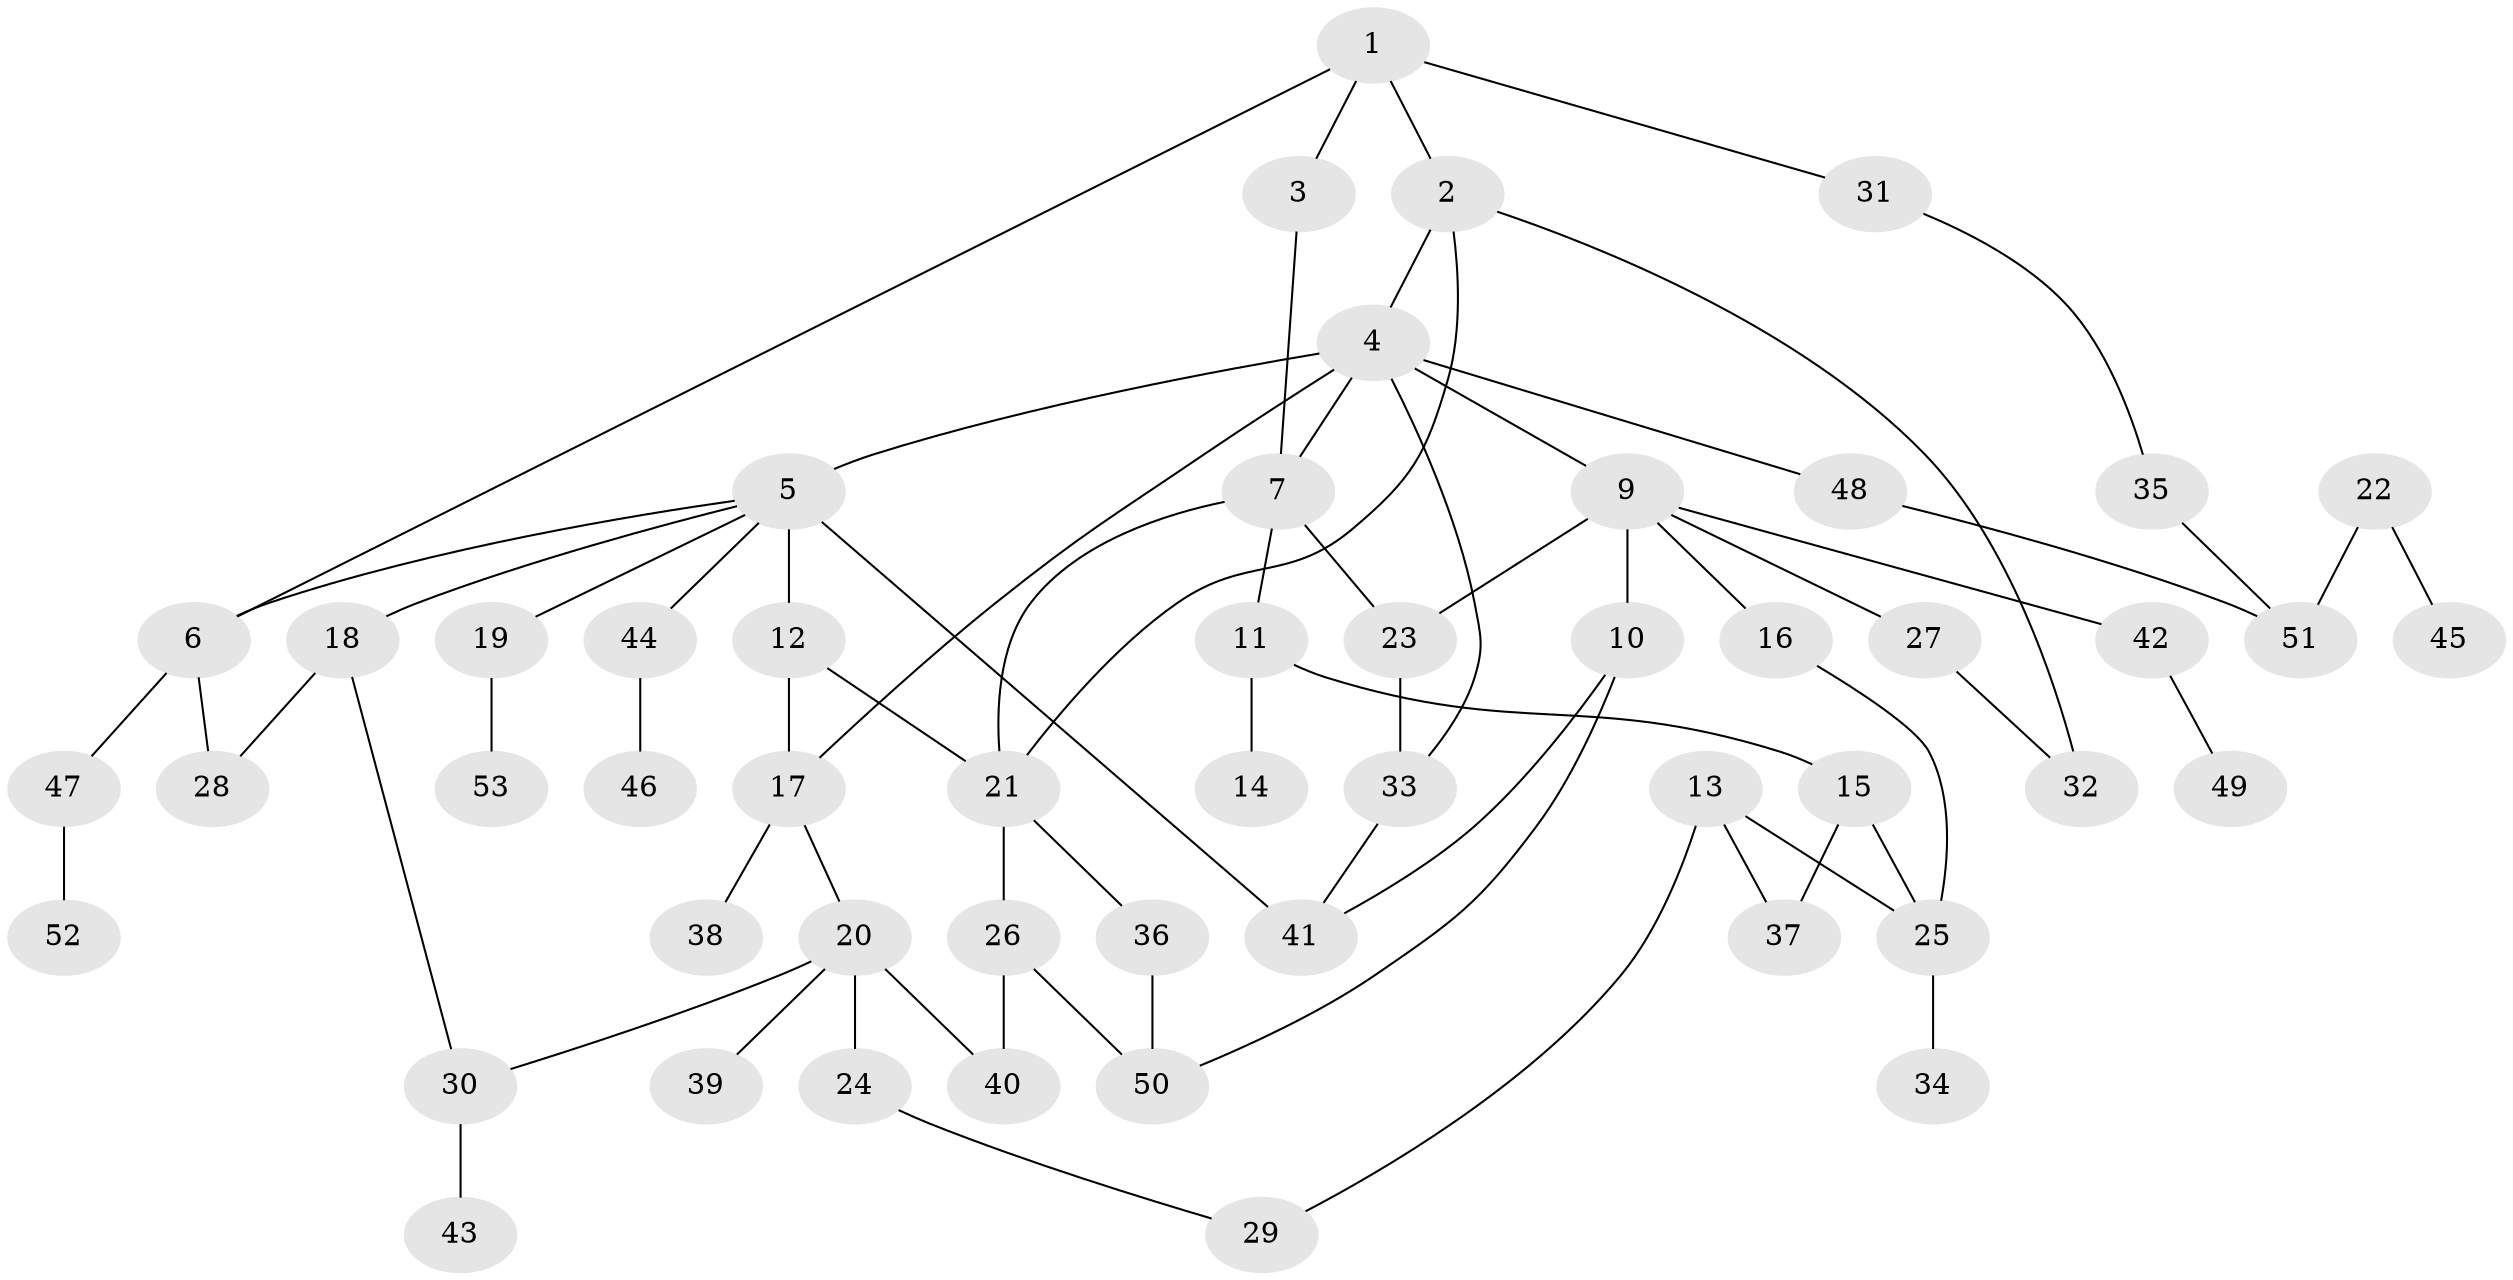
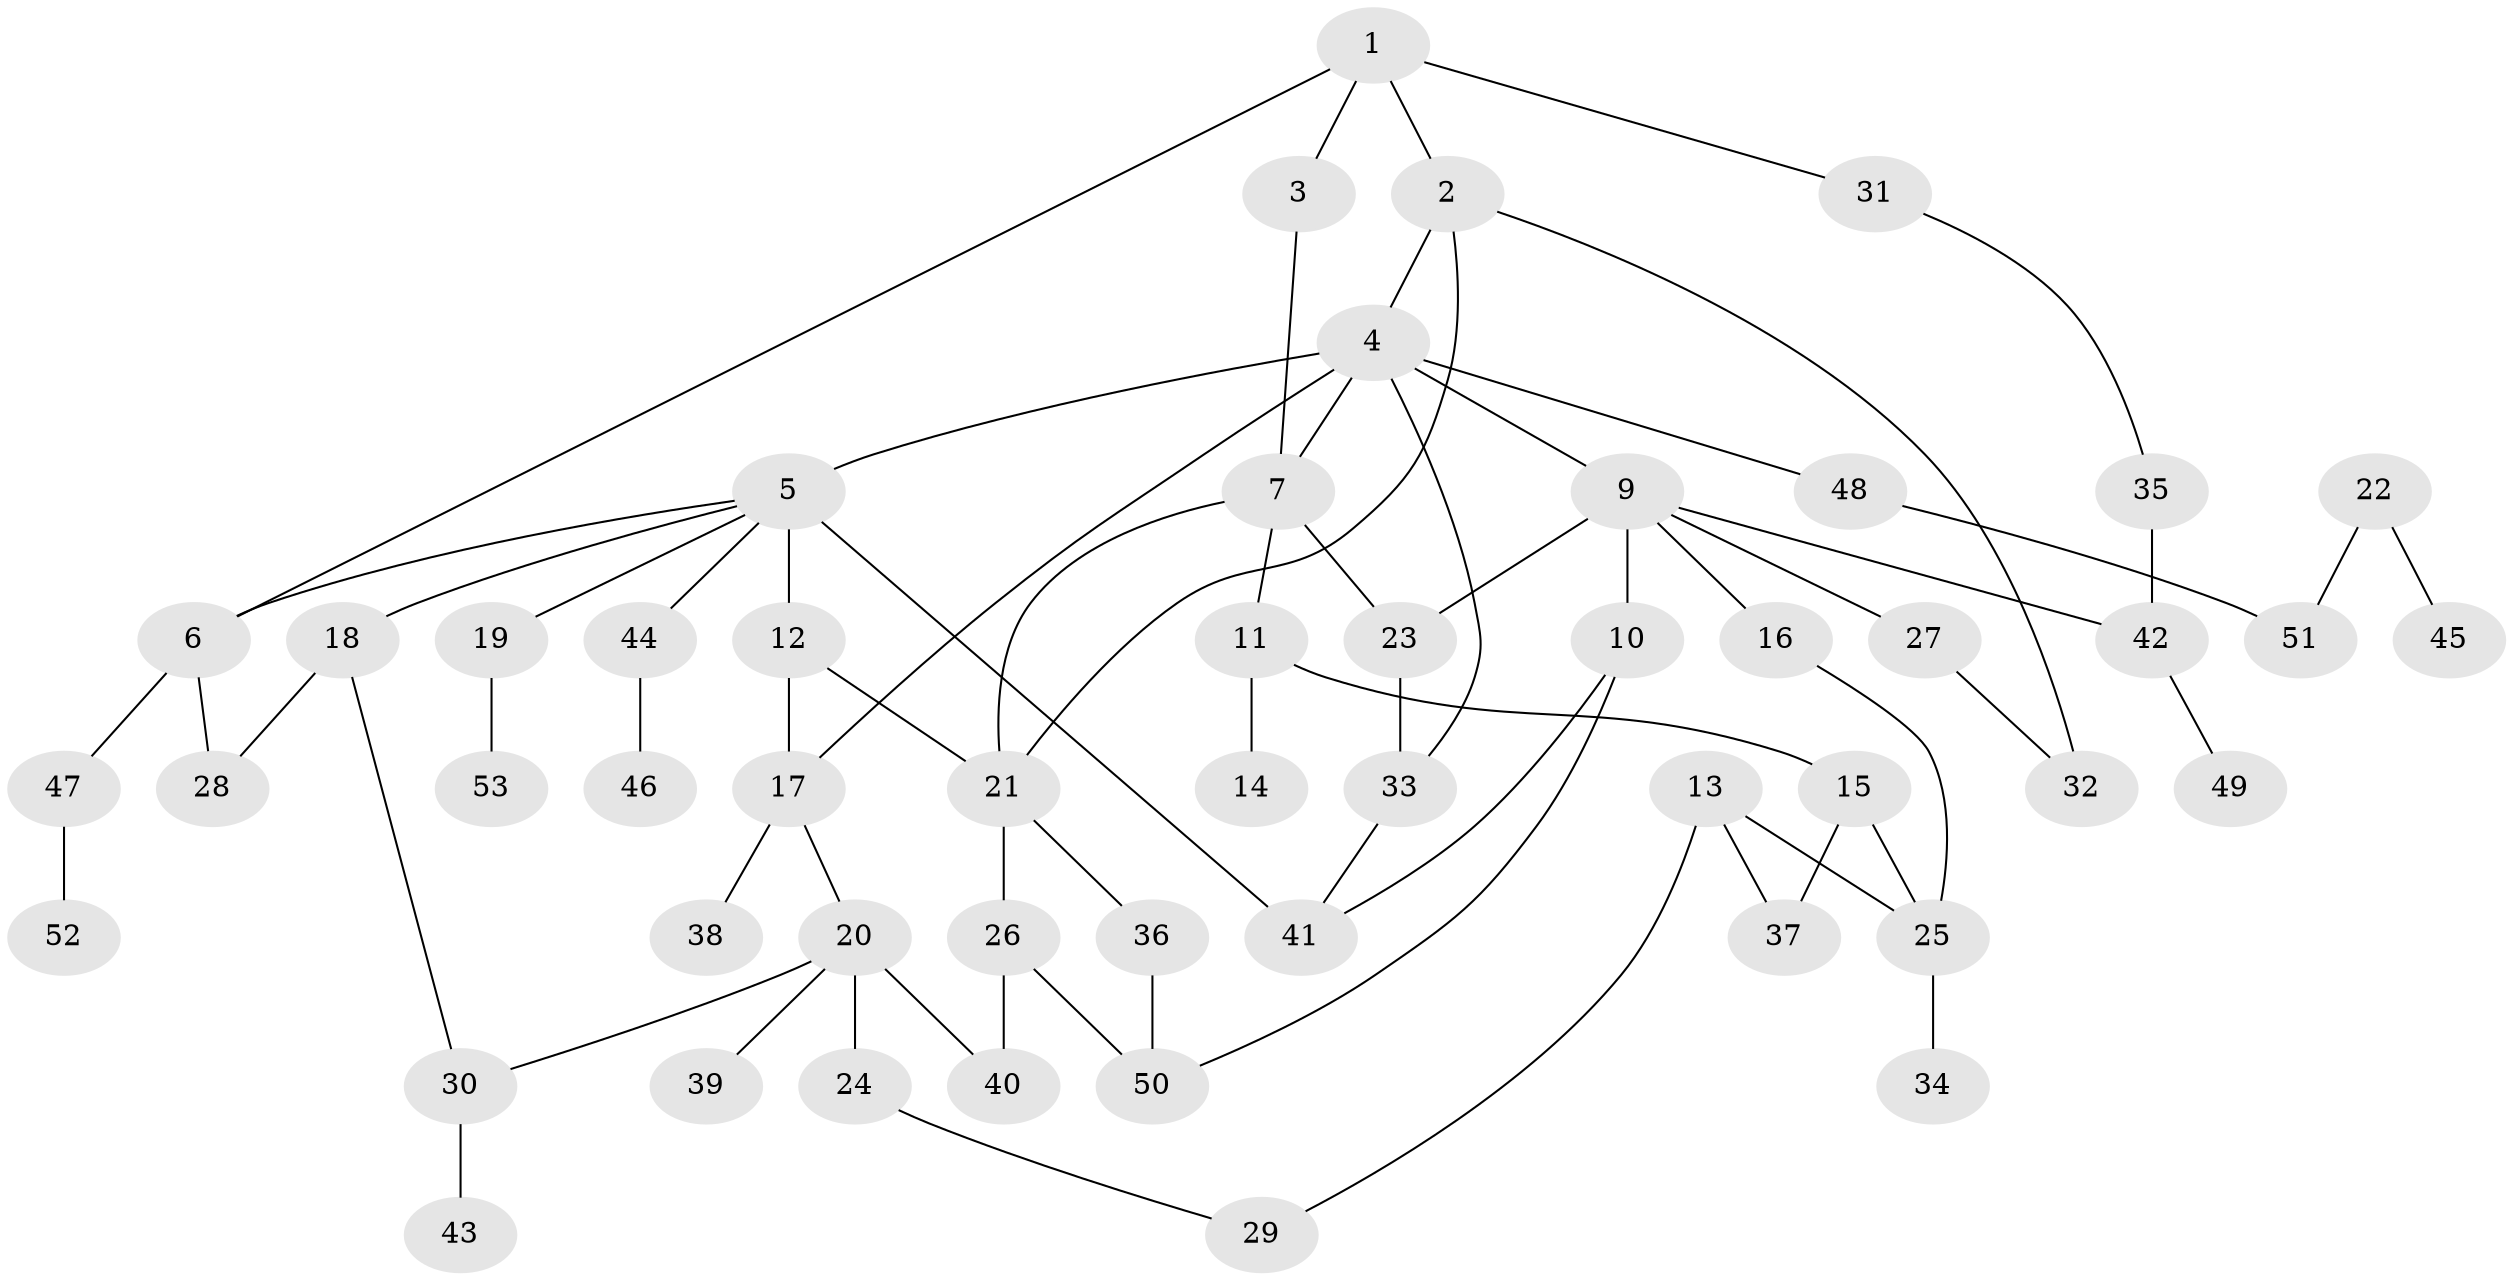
edge "35" -- "51": now "35" -- "42"
